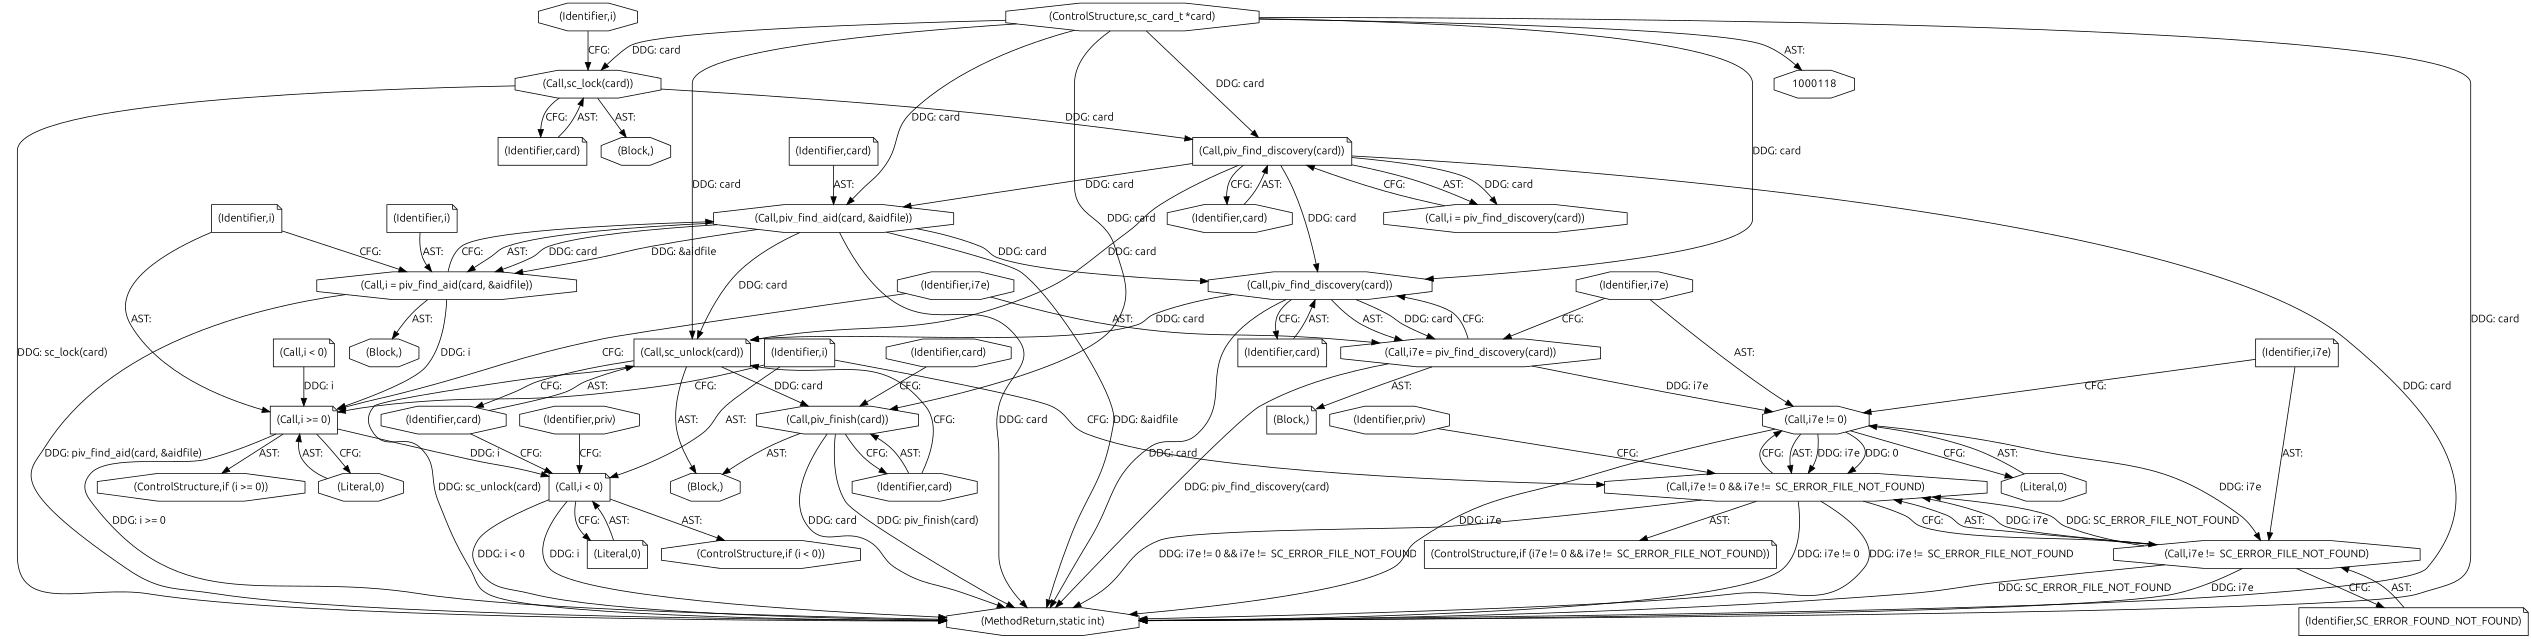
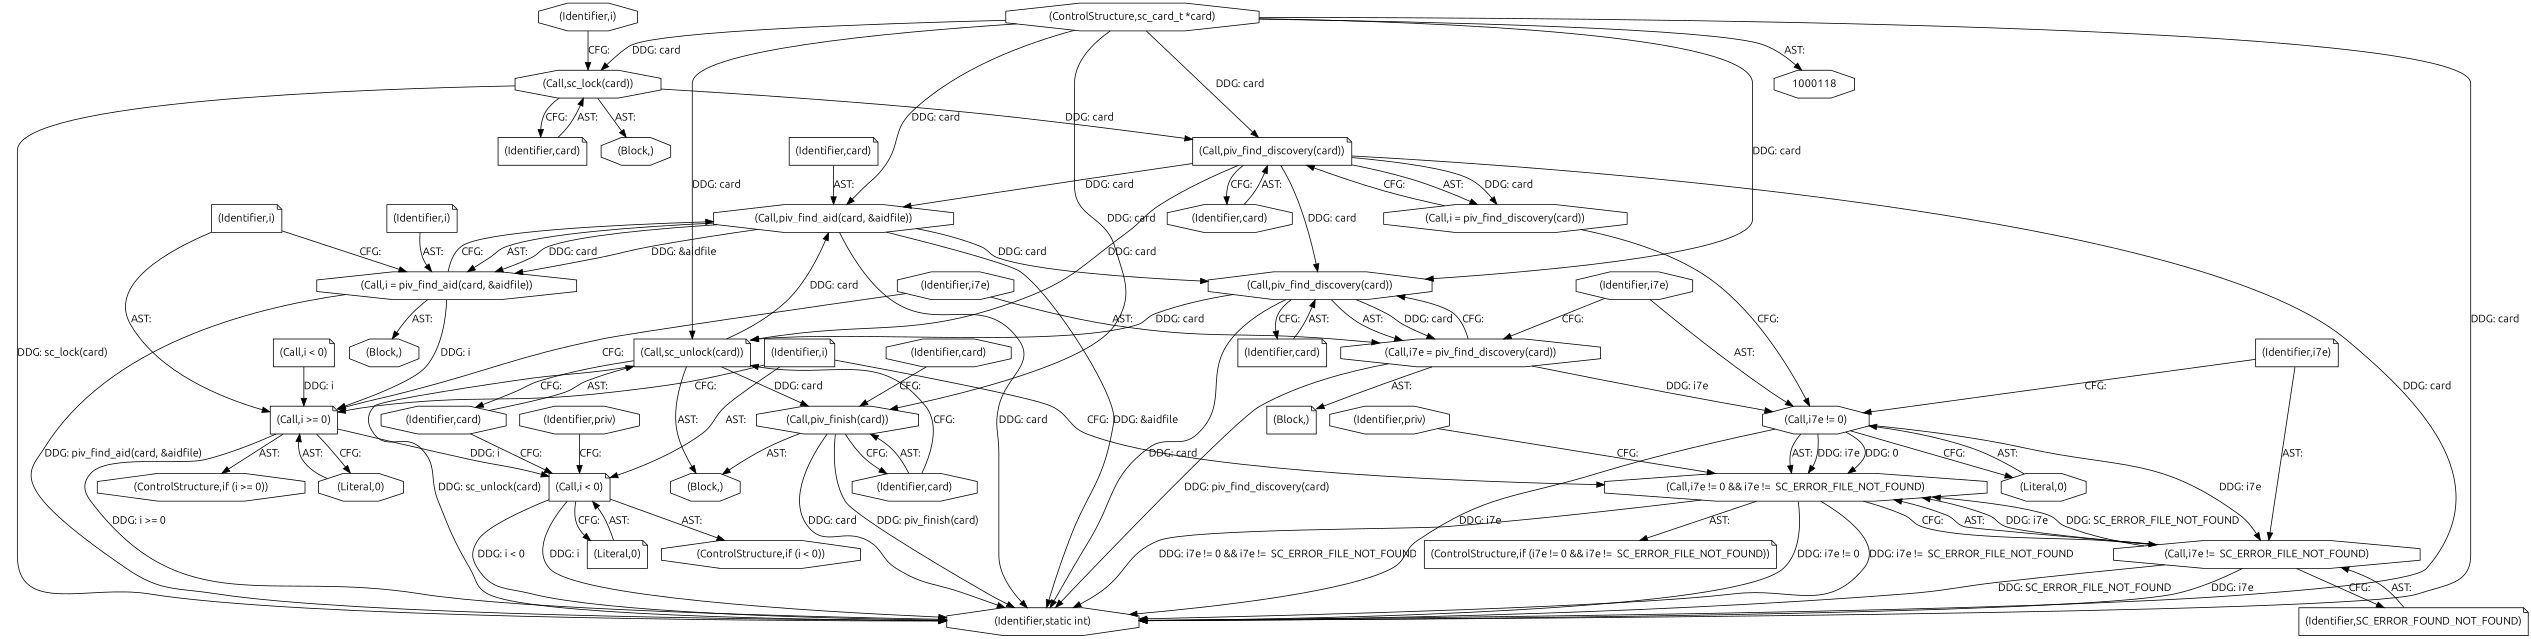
edge "(Call,piv_find_aid(card, &aidfile))" -> "(Call,sc_unlock(card))": reversed
edge "(Call,i7e != 0 && i7e !=  SC_ERROR_FILE_NOT_FOUND)" -> "(Call,i7e != 0)": now "(Call,i = piv_find_discovery(card))" -> "(Call,i7e != 0)"
node "(MethodReturn,static int)": label "(MethodReturn,static int)" -> "(Identifier,static int)"
